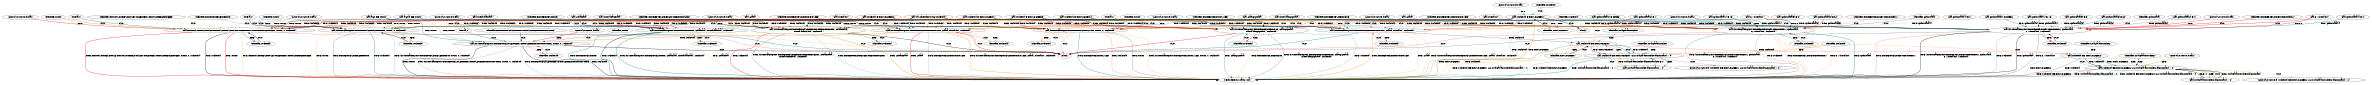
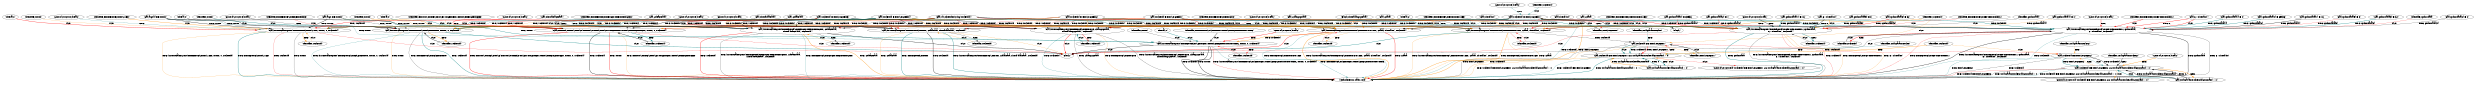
node "(Identifier,RIL_DIAL_RESET_RADIO)": label "(Identifier,RIL_DIAL_RESET_RADIO)" -> "(Identifier,RIL_REQUEST_RESET_RADIO)"
node "(Identifier,RIL_REQUEST_DIAL)": removed
node "(Call,&deactData)": added
node "(Call,sizeof(hangupData))": label "(Call,sizeof(hangupData))" -> "(Block,sizeof(hangupData))"
node "(Literal,2)": added
